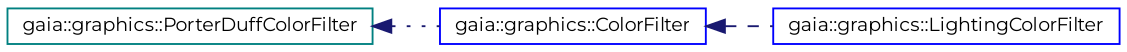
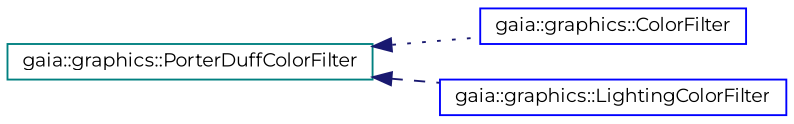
edge "gaia::graphics::LightingColorFilter" -> "gaia::graphics::ColorFilter": now "gaia::graphics::LightingColorFilter" -> "gaia::graphics::PorterDuffColorFilter"
